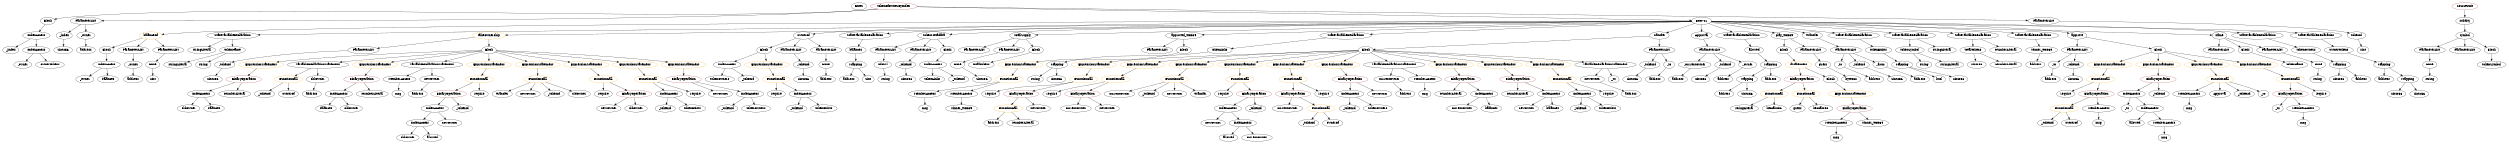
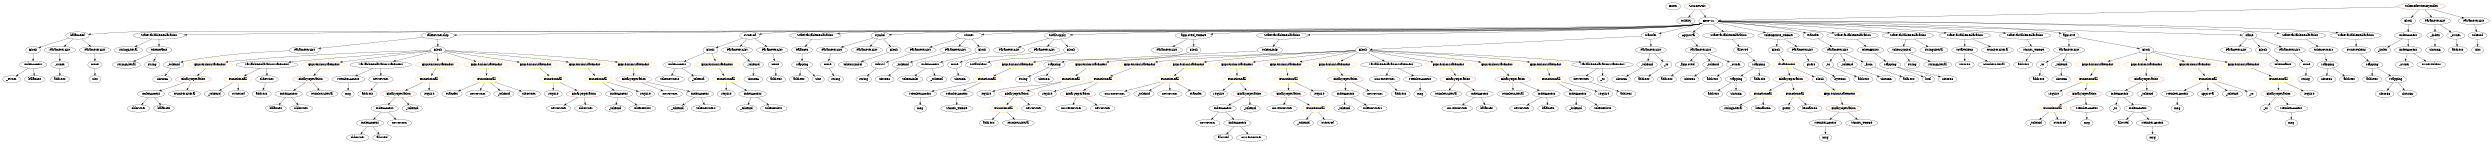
edge "SourceUnit" -> "ERC721": added
edge "solidity" -> "symbol": now "ERC721" -> "symbol"
node "balanceOf": color orange -> black
node "takeOwnership": color orange -> black
node "tokenMetadata": label "tokenMetadata" -> "winner"
node "play_TOD39": label "play_TOD39" -> "tokenExists_TOD39"
node "_currentOwner": label "_currentOwner" -> "_approved"
